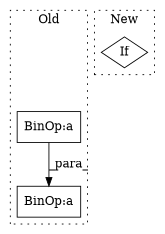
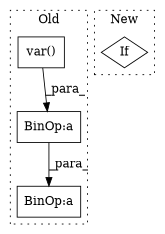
node "var()": added
